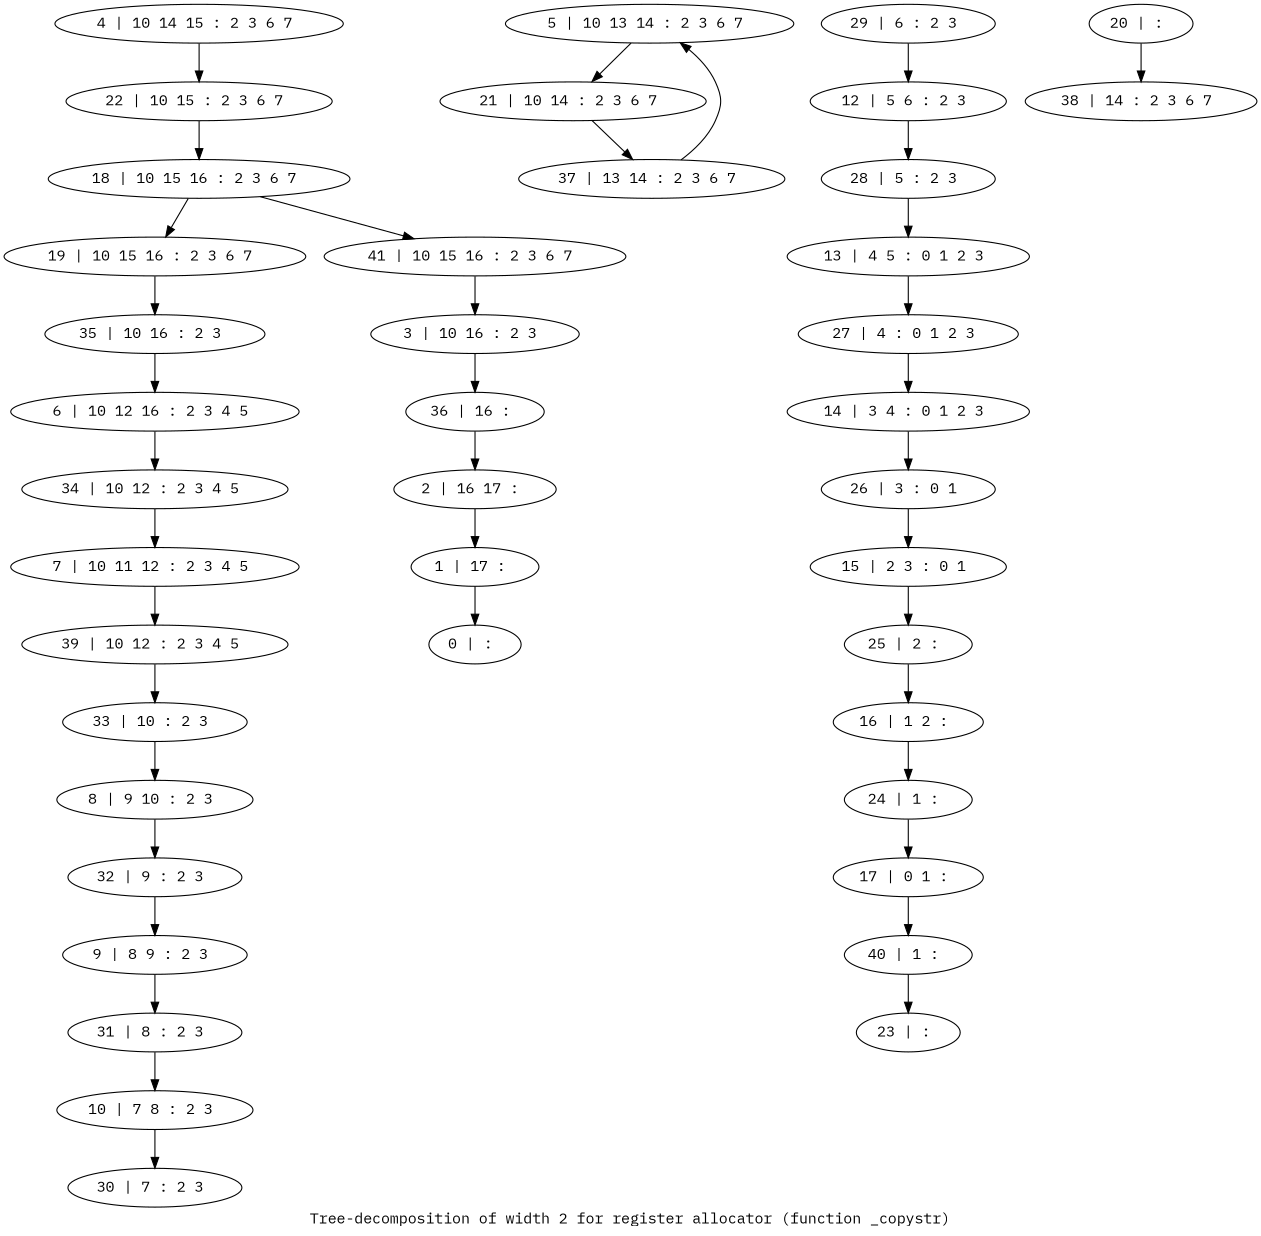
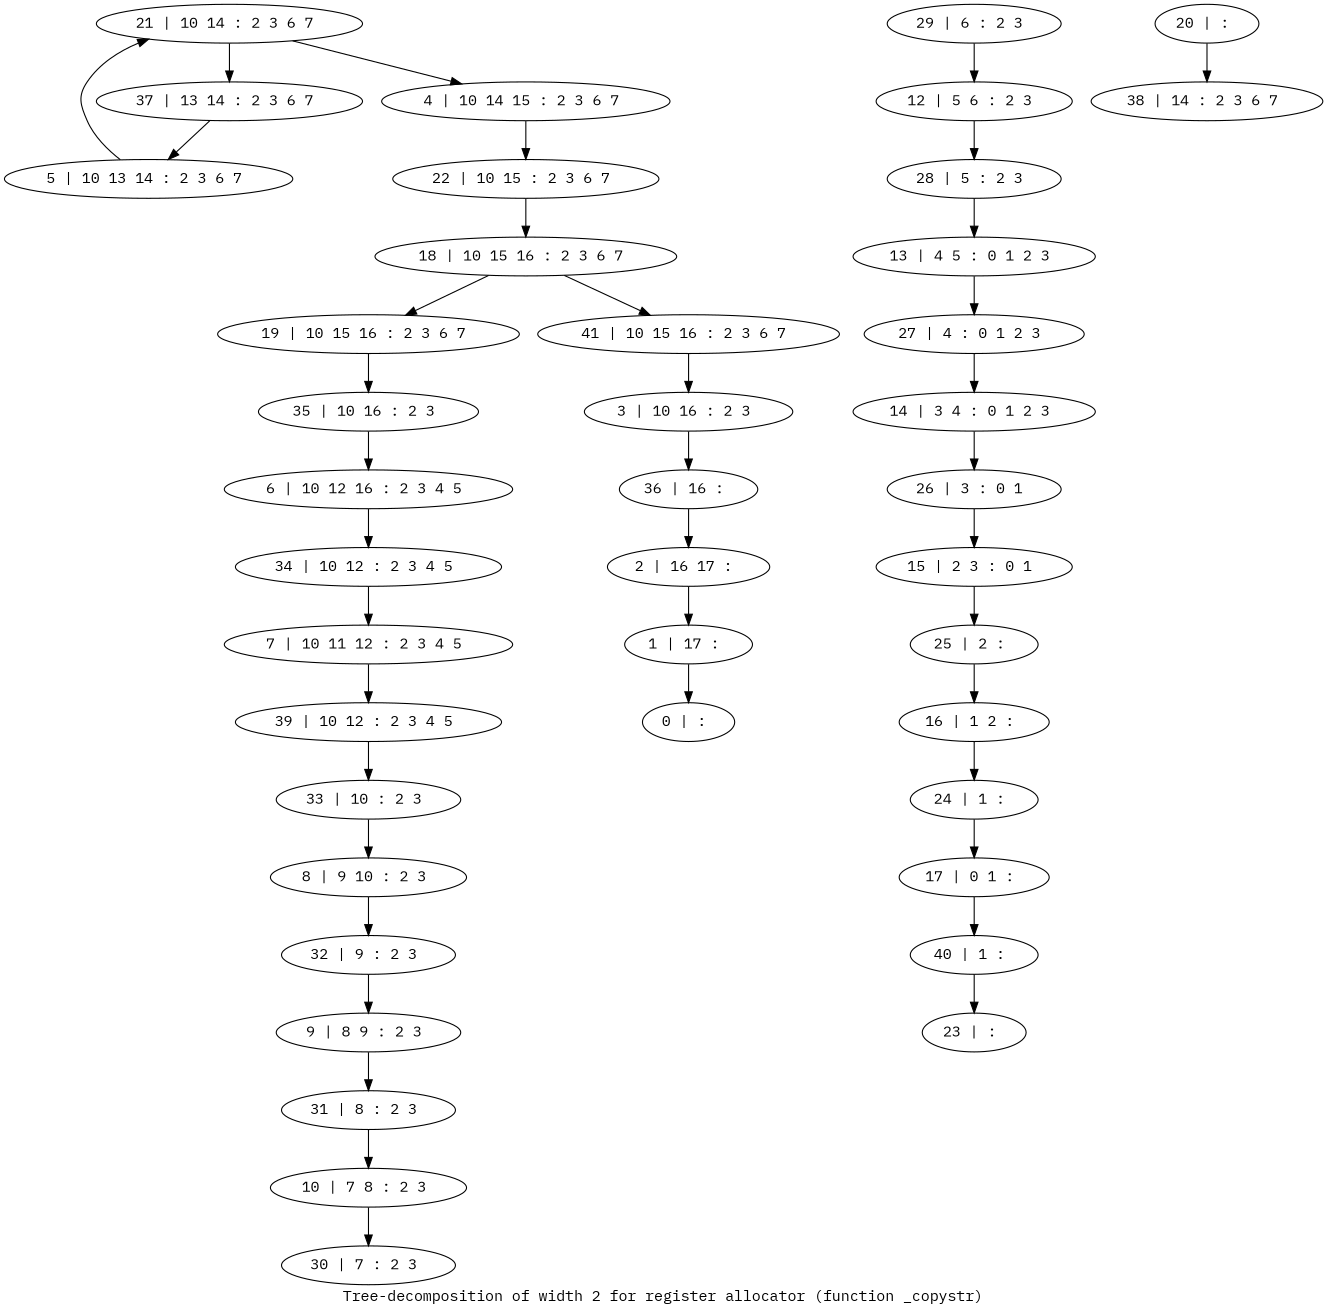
edge "21 | 10 14 : 2 3 6 7" -> "4 | 10 14 15 : 2 3 6 7": added
